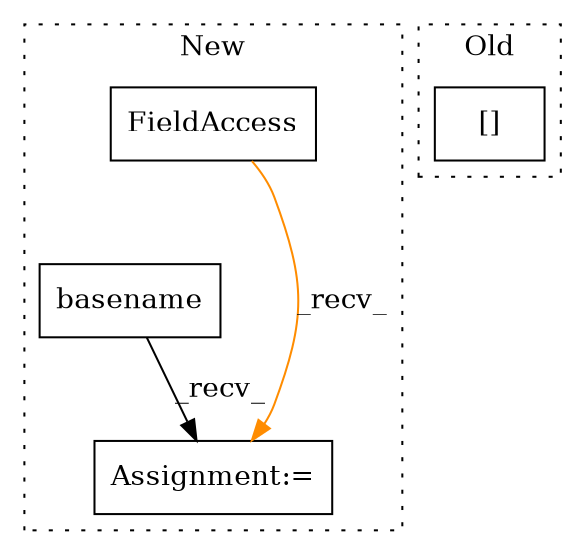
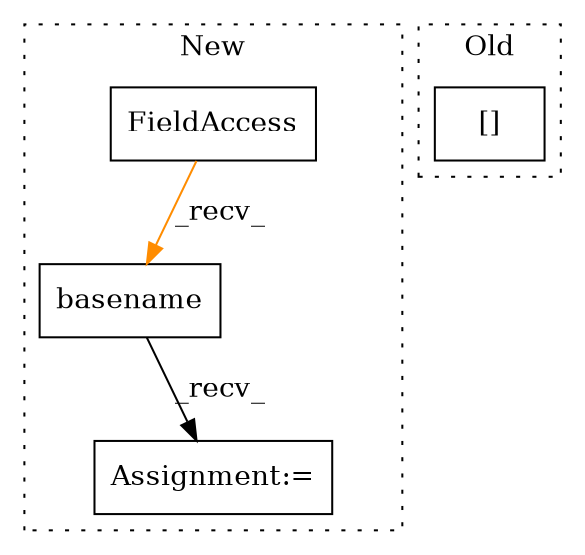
edge "FieldAccess" -> "Assignment:=": now "FieldAccess" -> "basename"
